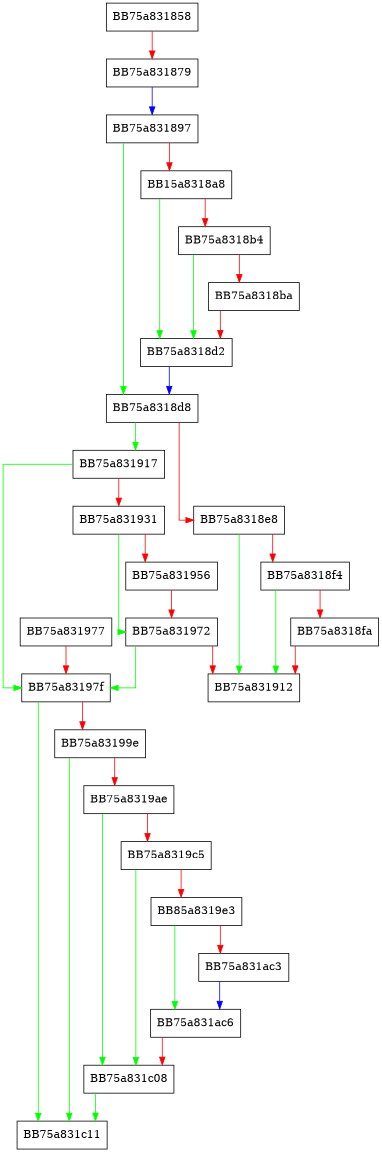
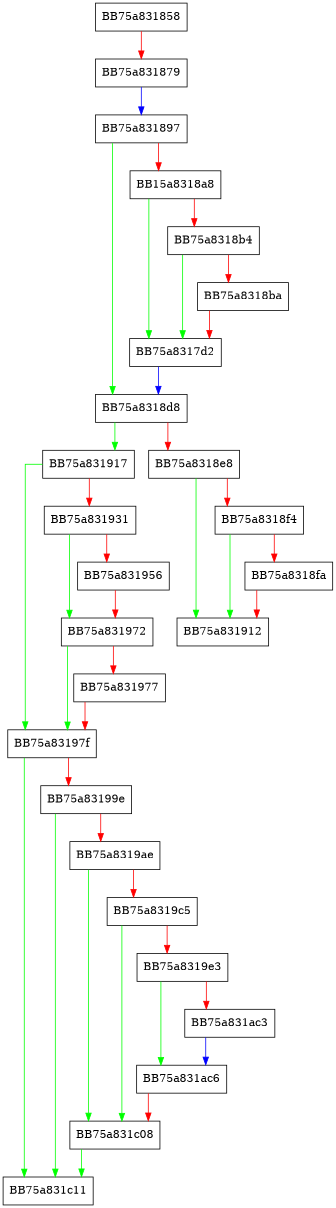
node "BB75a8318d2": label "BB75a8318d2" -> "BB75a8317d2"
edge "BB75a831972" -> "BB75a831912": now "BB75a831972" -> "BB75a831977"
node "BB85a8319e3": label "BB85a8319e3" -> "BB75a8319e3"
